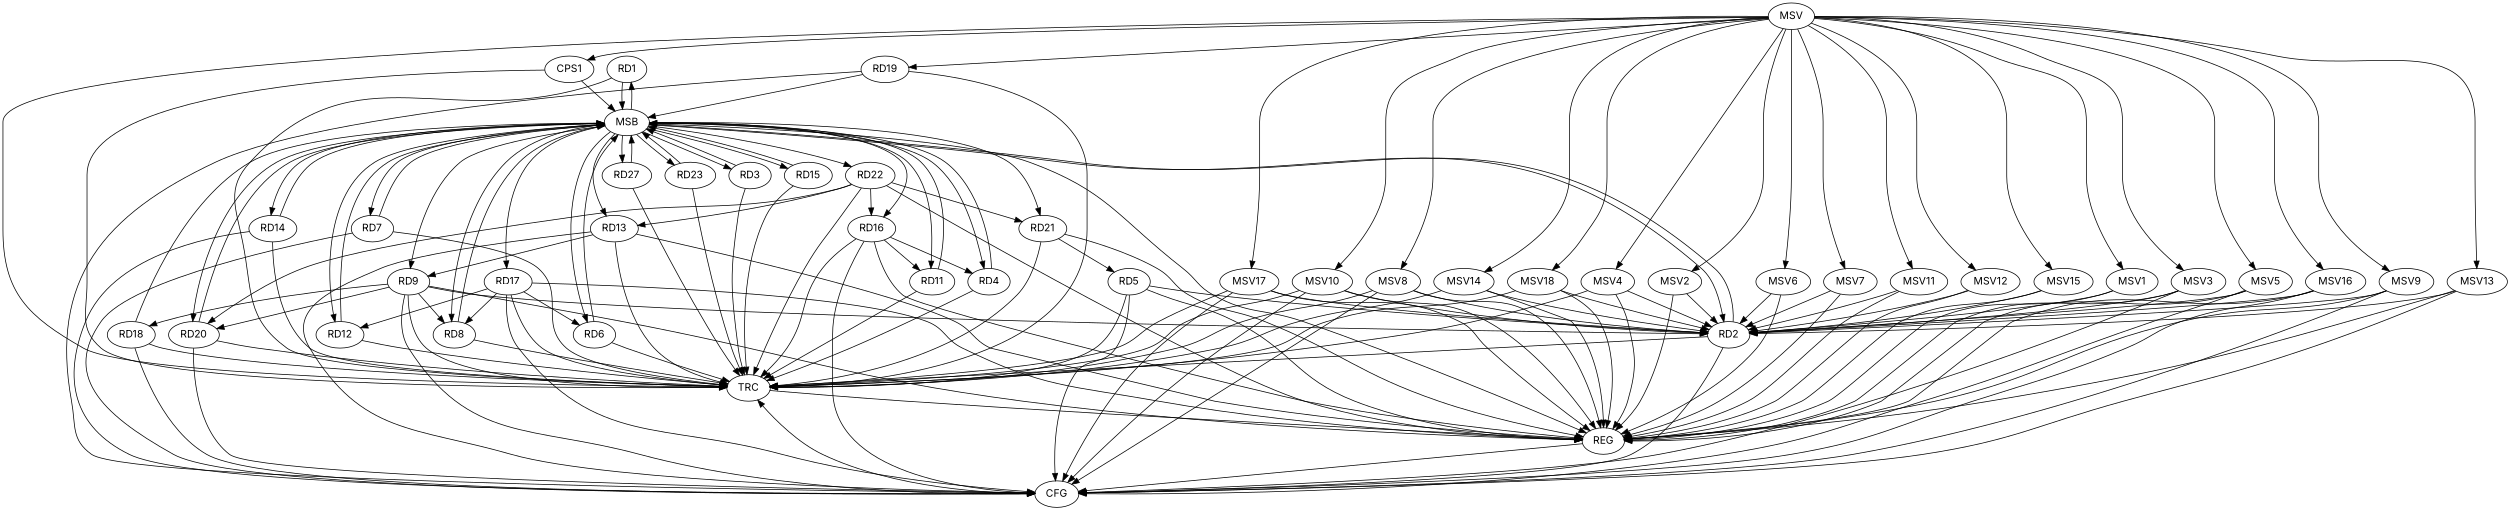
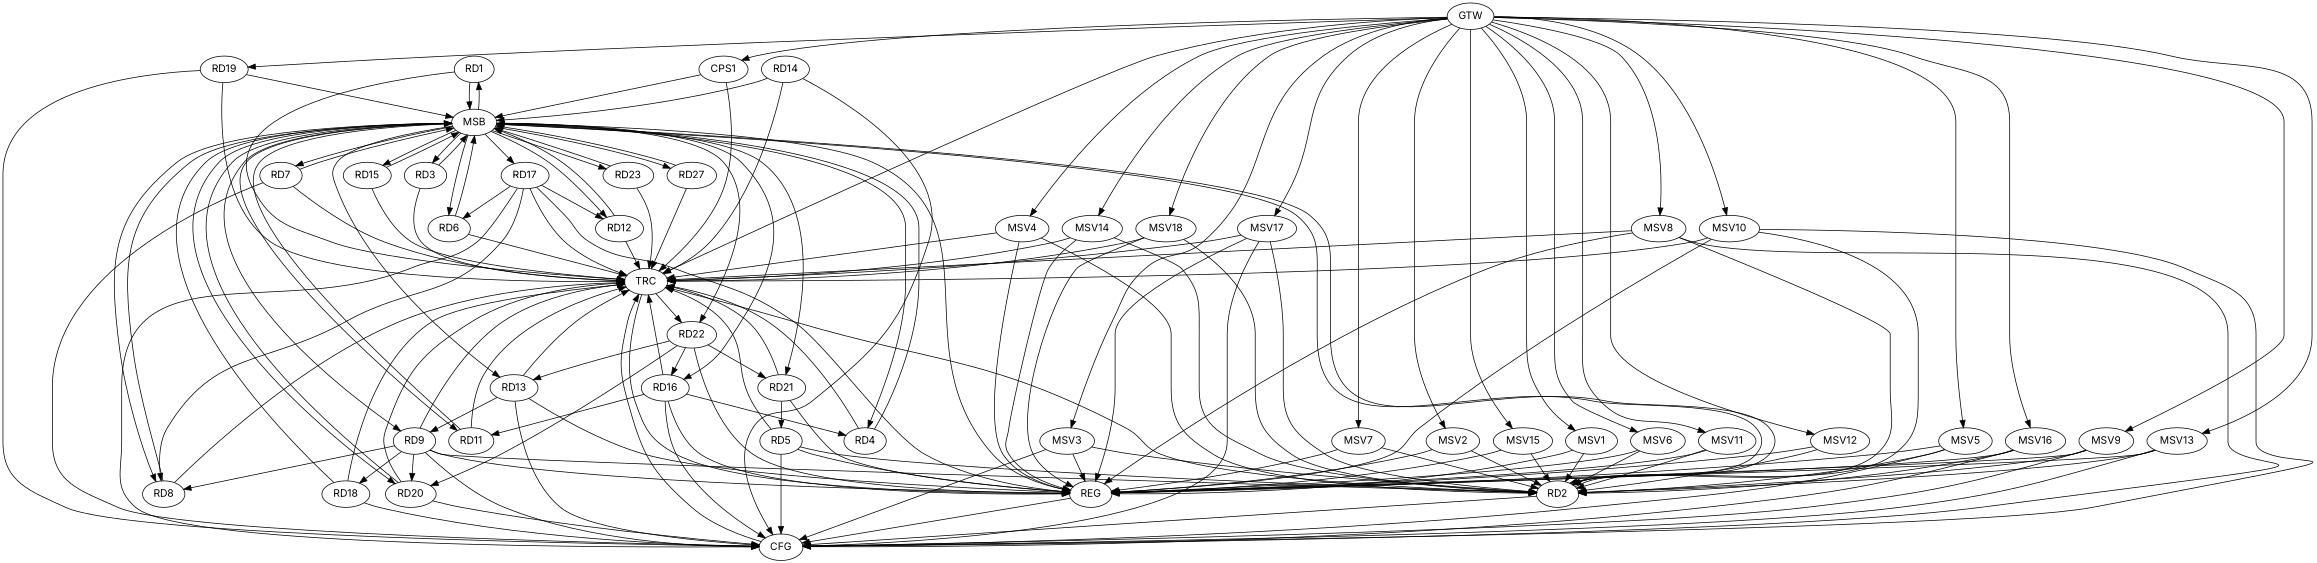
node "MSV": label "MSV" -> "GTW"
edge "MSB" -> "RD14": removed
edge "RD22" -> "TRC": reversed
